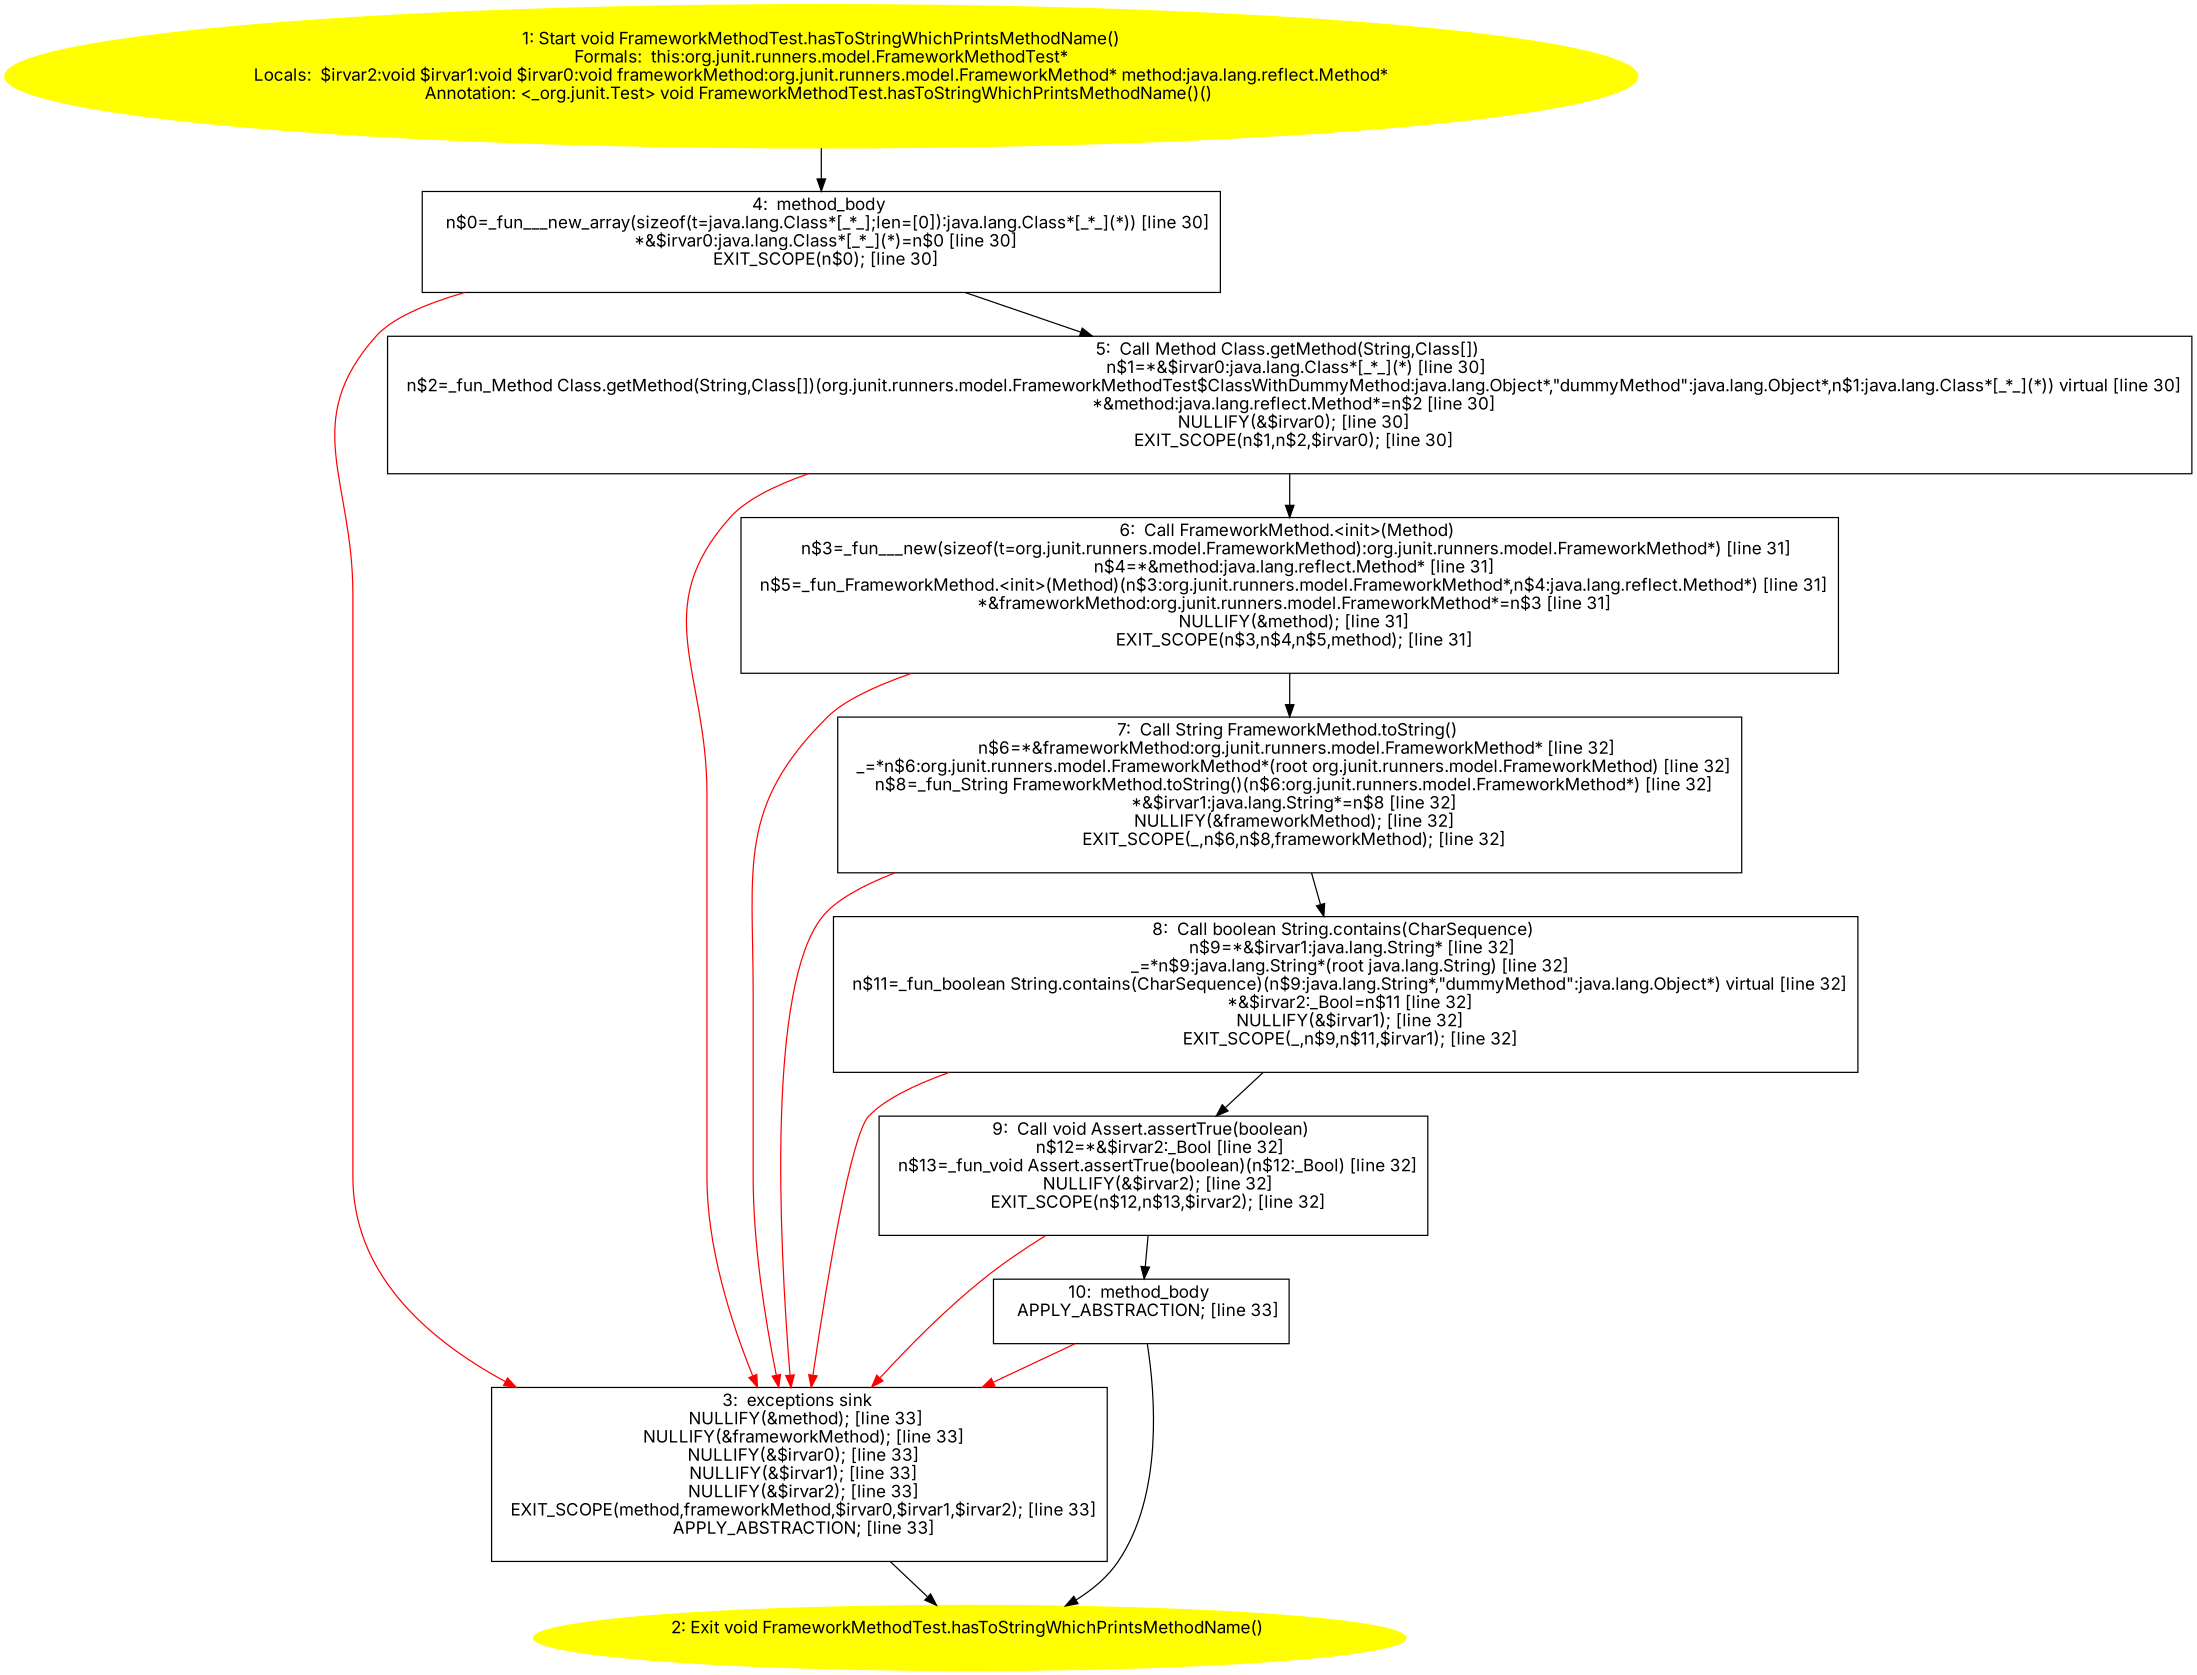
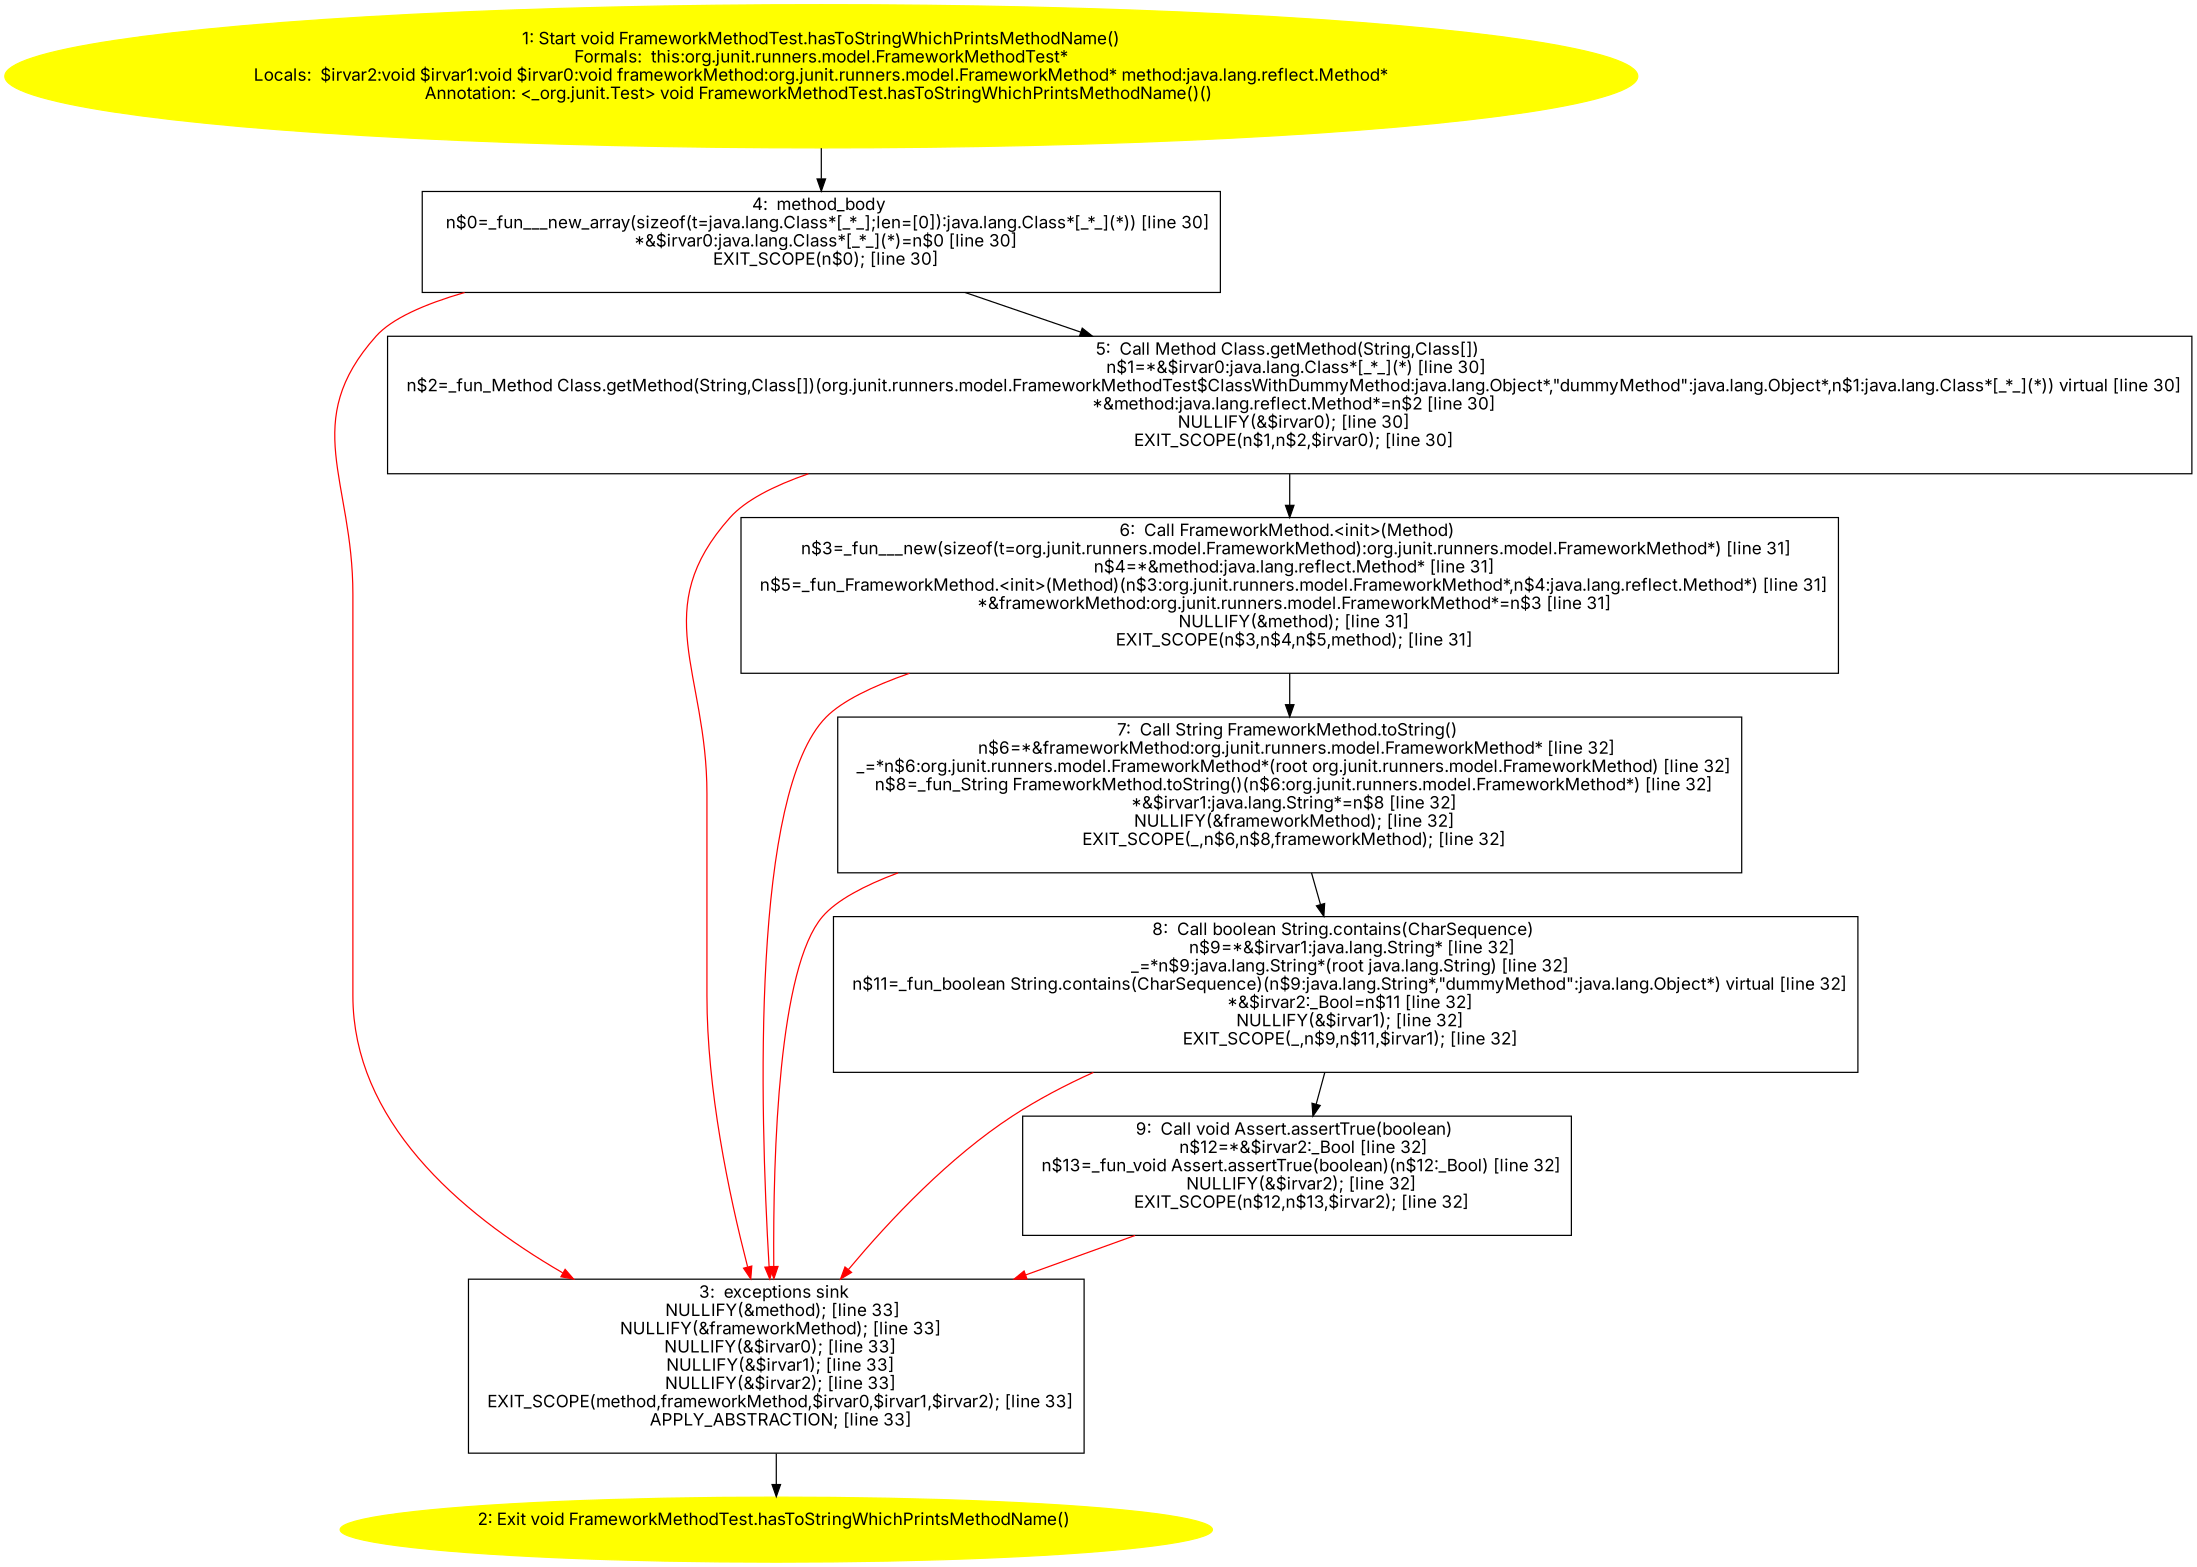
node "10:  method_body APPLY_ABSTRACTION; [line 33]": removed
